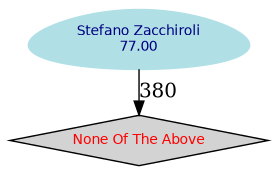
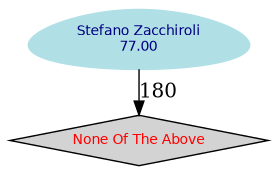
edge "Stefano Zacchiroli 77.00" -> "None Of The Above": label "380" -> "180"
